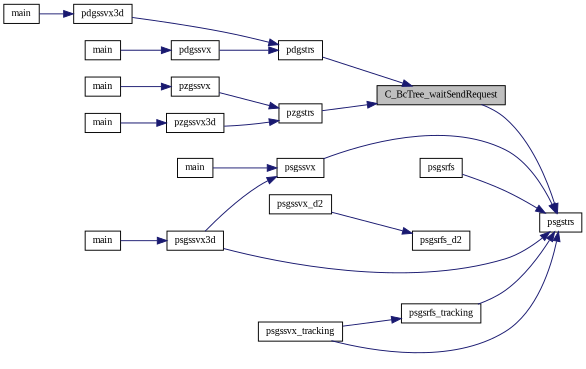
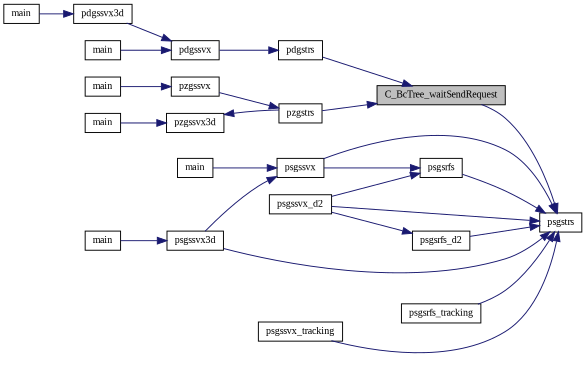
edge "pdgssvx3d" -> "pdgstrs": now "pdgssvx3d" -> "pdgssvx"
edge "pzgssvx3d" -> "pzgstrs": reversed
edge "psgssvx" -> "psgsrfs": added
edge "psgssvx_d2" -> "psgsrfs": added
edge "psgssvx_d2" -> "psgstrs": added
edge "psgsrfs_d2" -> "psgstrs": added
edge "psgssvx_tracking" -> "psgsrfs_tracking": removed
